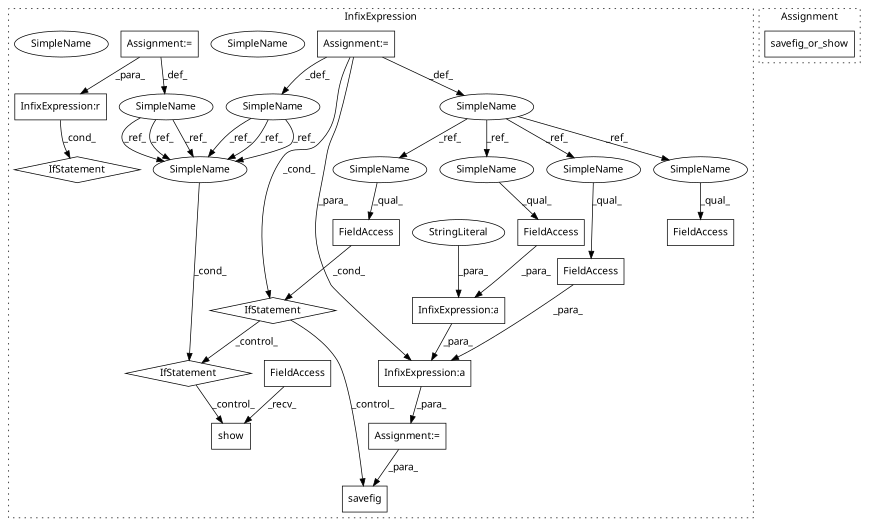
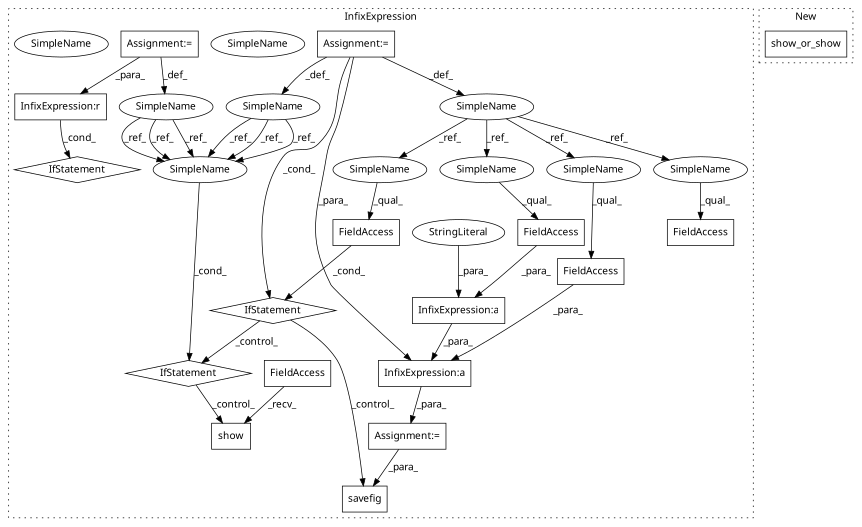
cluster "Assignment": label "Assignment" -> "New"
node "savefig_or_show": label "savefig_or_show" -> "show_or_show"
